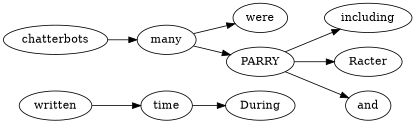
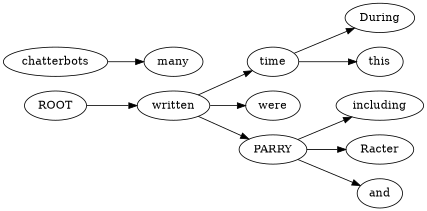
edge "many" -> "were": now "written" -> "were"
edge "many" -> "PARRY": now "written" -> "PARRY"
node "this": added
node "ROOT": added
